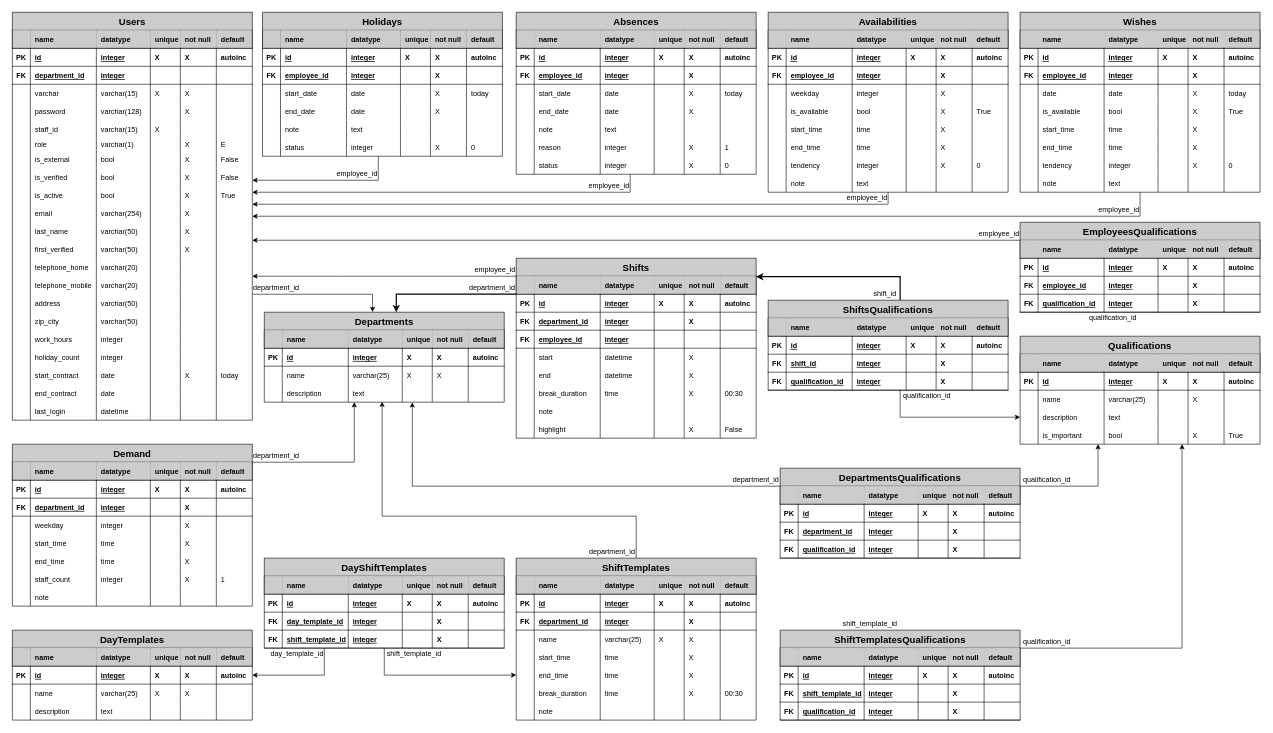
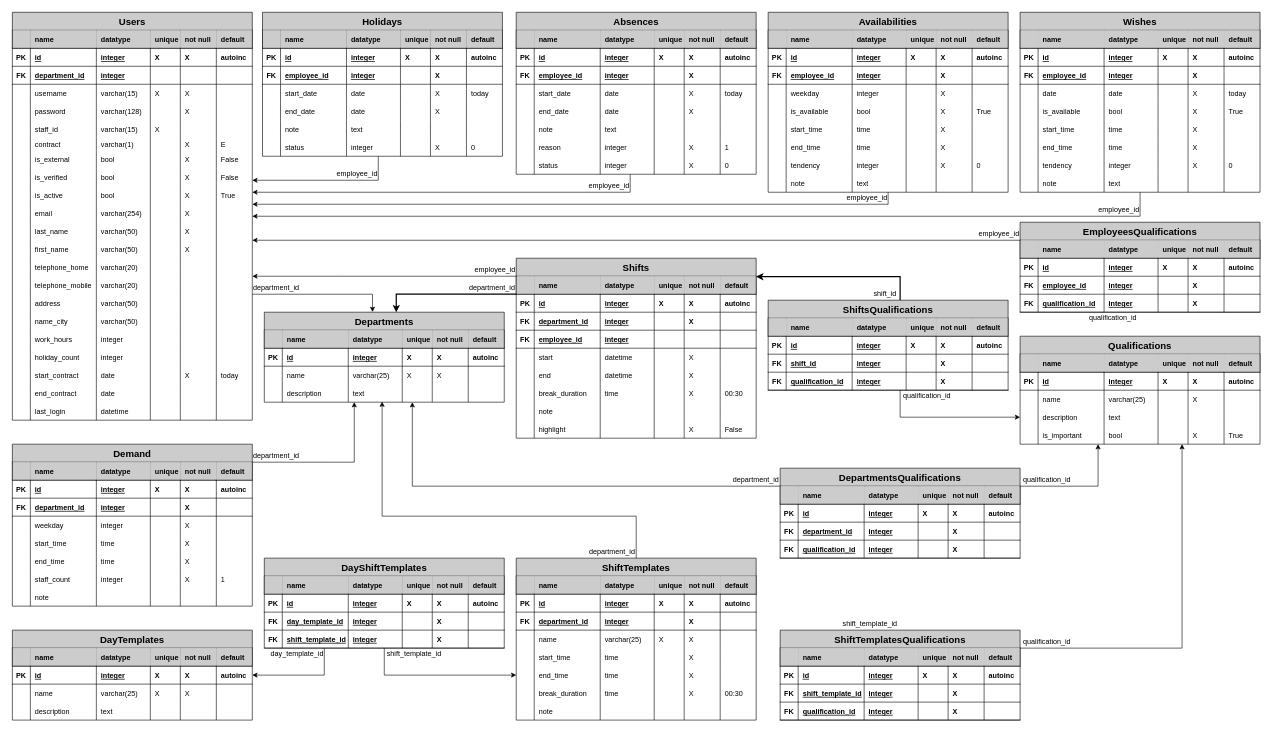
node "varchar": label "varchar" -> "username"
node "role": label "role" -> "contract"
node "first_verified": label "first_verified" -> "first_name"
node "zip_city": label "zip_city" -> "name_city"
